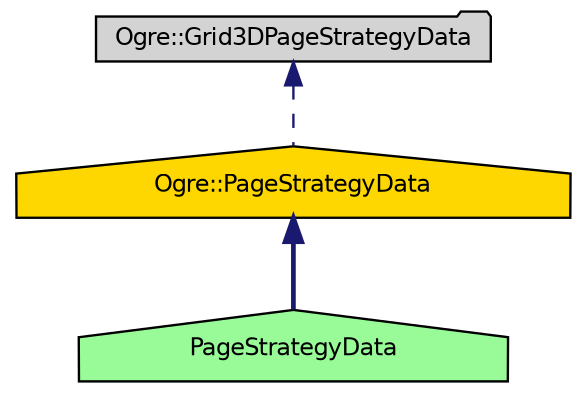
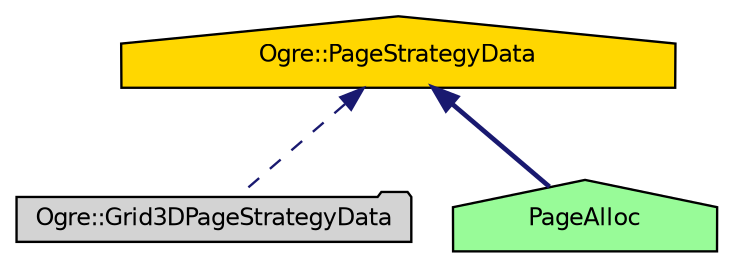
edge "Ogre::PageStrategyData" -> "Ogre::Grid3DPageStrategyData": reversed
node "PageStrategyData": label "PageStrategyData" -> "PageAlloc"
